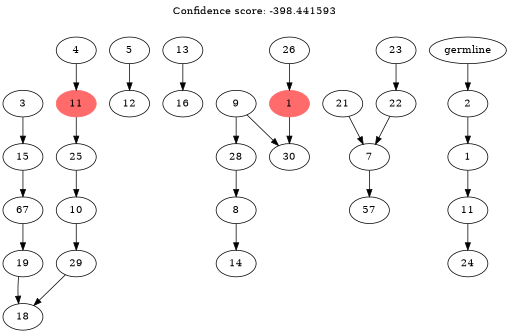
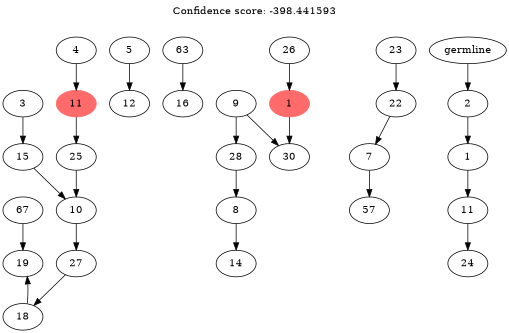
node "13": label "13" -> "63"
node "21": removed
edge "15" -> "67": now "15" -> "10"
node "29": label "29" -> "27"
edge "19" -> "18": reversed
